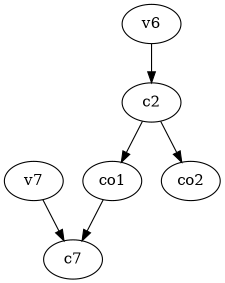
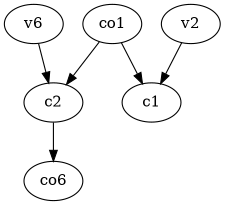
edge "c2" -> "co1": reversed
node "v7": label "v7" -> "v2"
node "co2": label "co2" -> "co6"
node "c7": label "c7" -> "c1"
